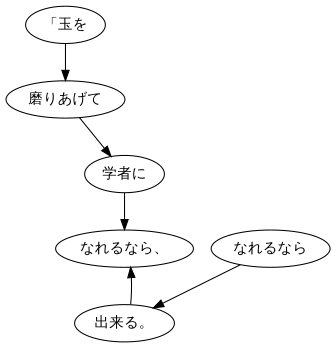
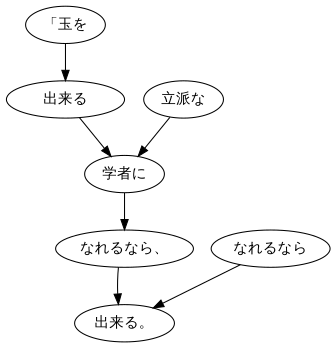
node "磨りあげて": label "磨りあげて" -> "出来る"
node "立派な": added
edge "出来る。" -> "なれるなら、": reversed
